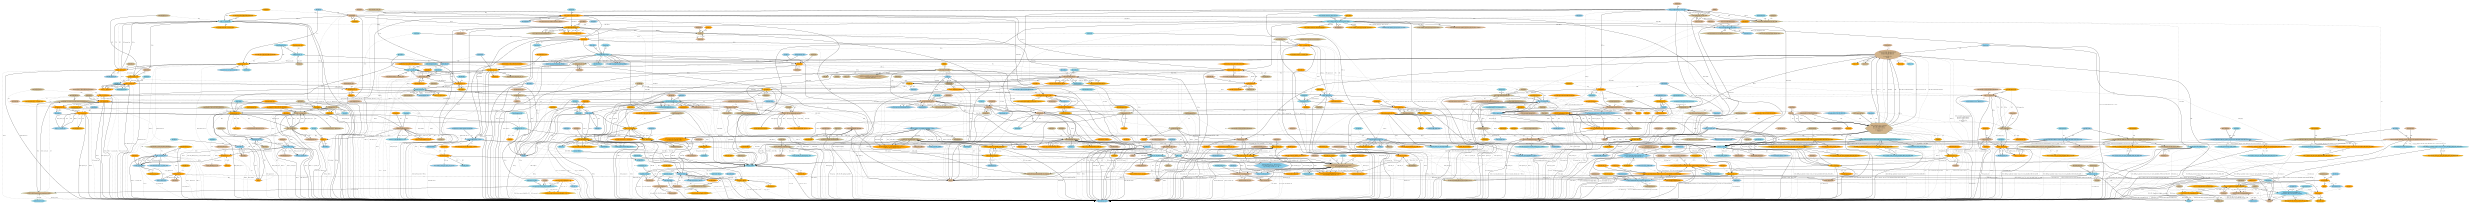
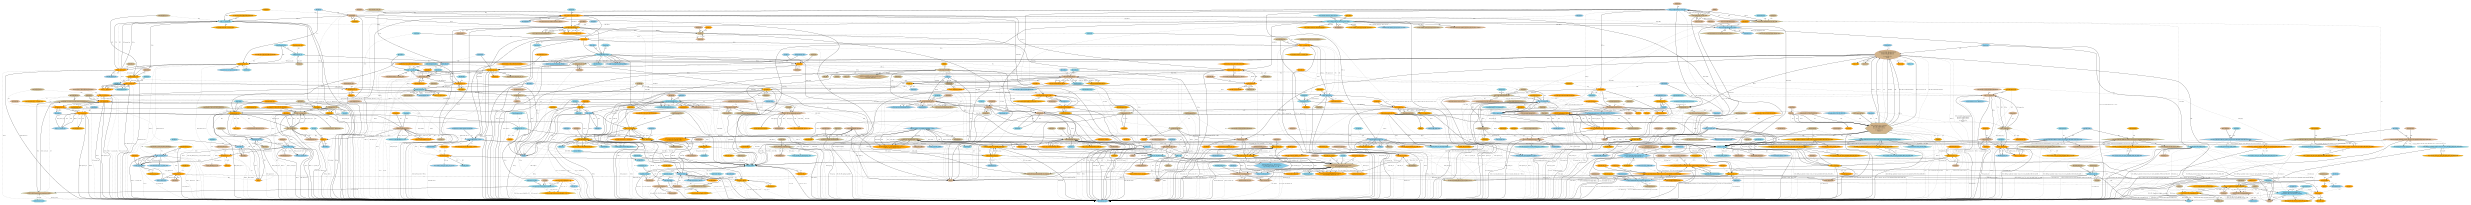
node "(Identifier,ok)": fillcolor tan -> skyblue
